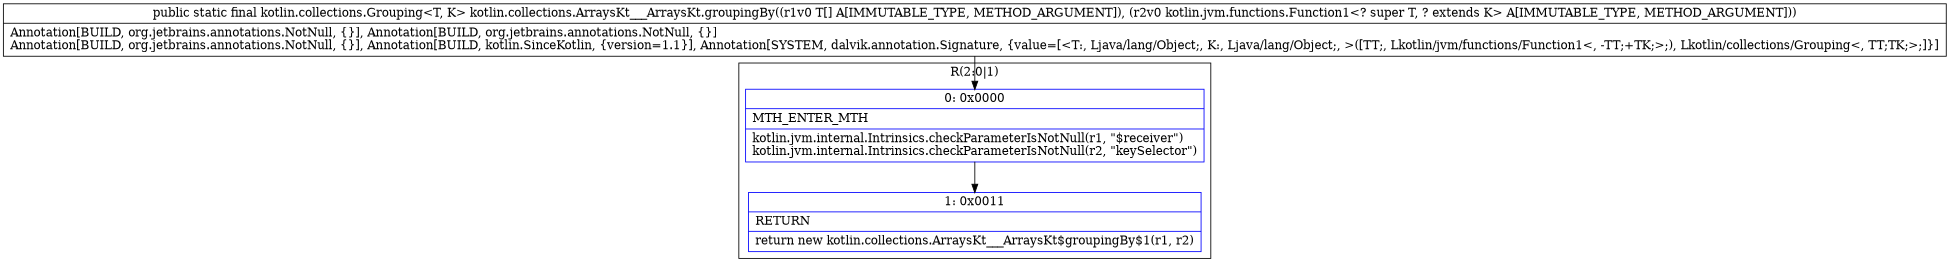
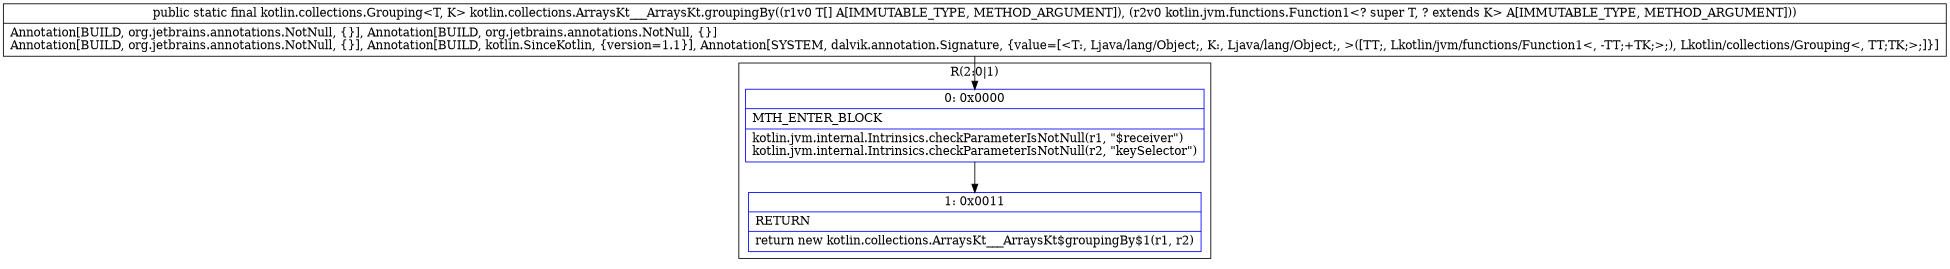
node "0: 0x0000": text "MTH_ENTER_MTH" -> "MTH_ENTER_BLOCK"
